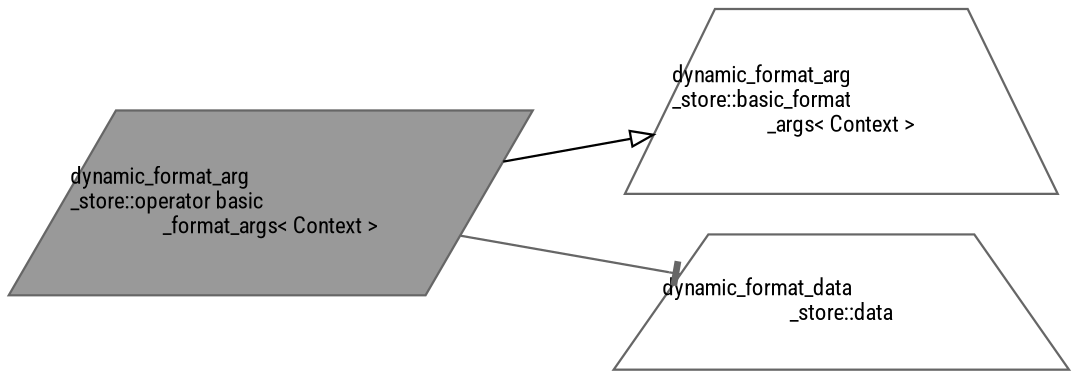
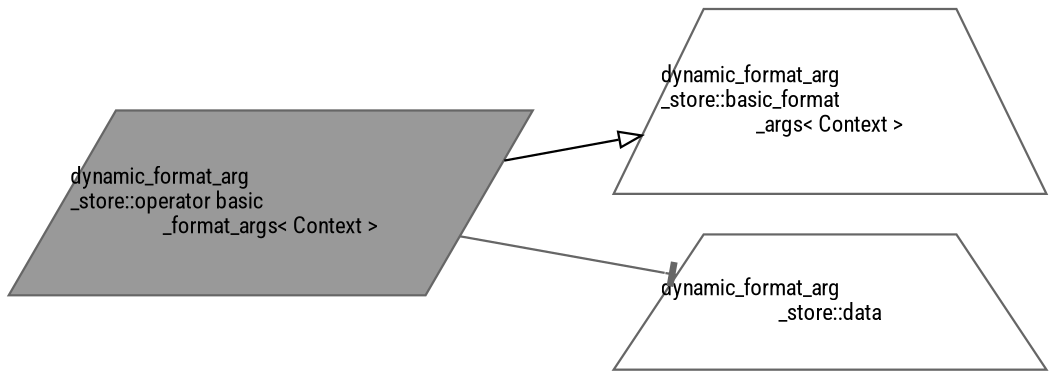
node "dynamic_format_data _store::data": label "dynamic_format_data _store::data" -> "dynamic_format_arg _store::data"
